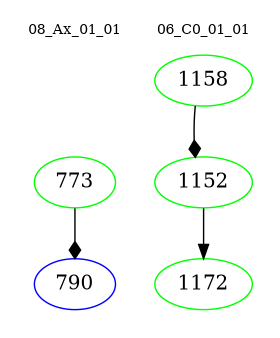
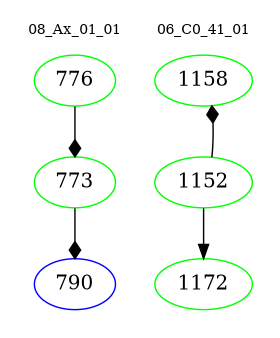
cluster "06_C0_01_01": label "06_C0_01_01" -> "06_C0_41_01"
node "776": added
edge "1158" -> "1152": reversed
